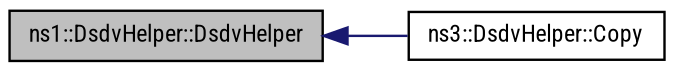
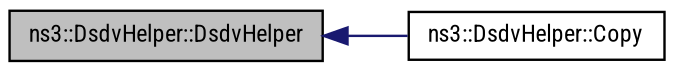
node "ns1::DsdvHelper::DsdvHelper": label "ns1::DsdvHelper::DsdvHelper" -> "ns3::DsdvHelper::DsdvHelper"
